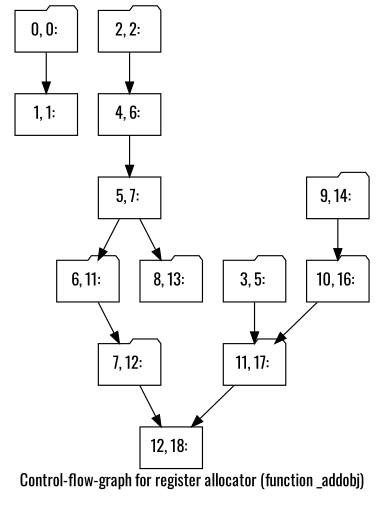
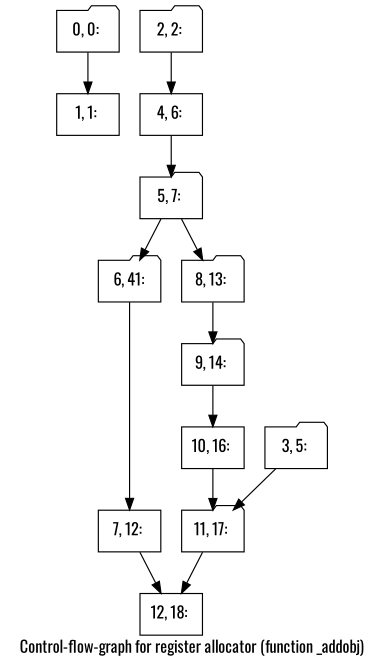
node "5, 7:": shape box -> folder
node "6, 11:": label "6, 11:" -> "6, 41:"
node "10, 16:": shape folder -> box
edge "8, 13:" -> "9, 14:": added
node "7, 12:": shape folder -> box
